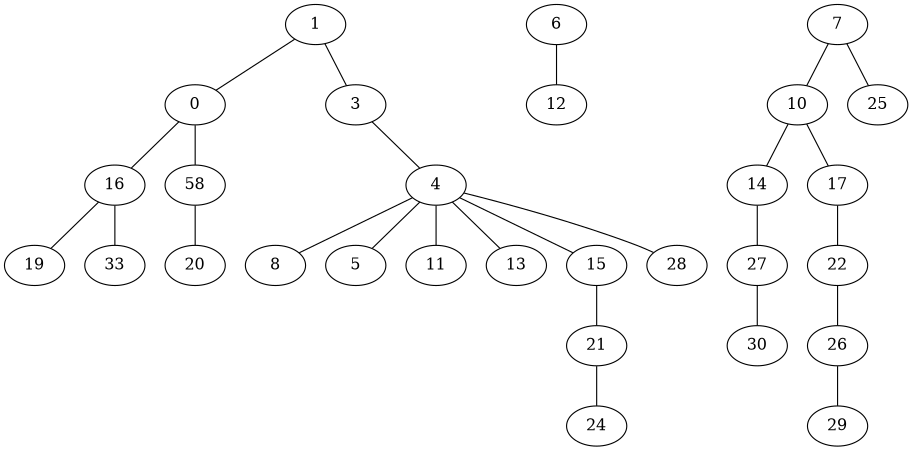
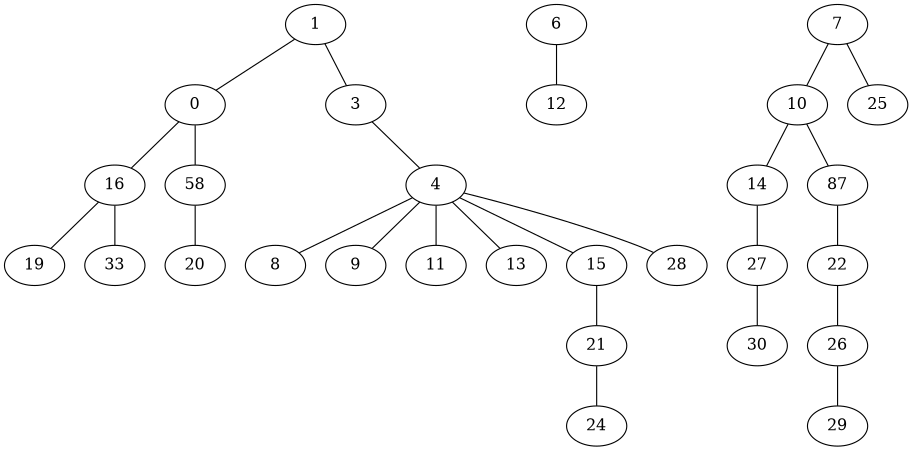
node "17": label "17" -> "87"
node "5": label "5" -> "9"
